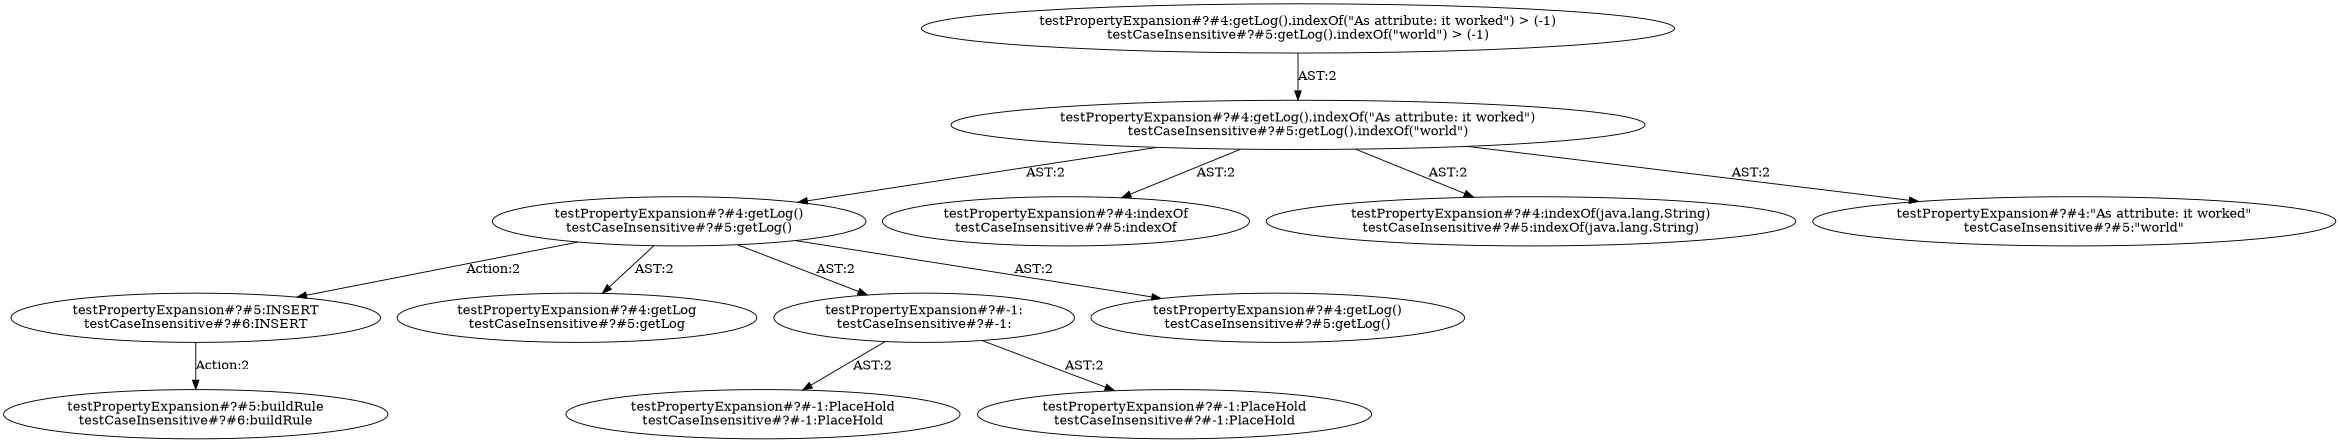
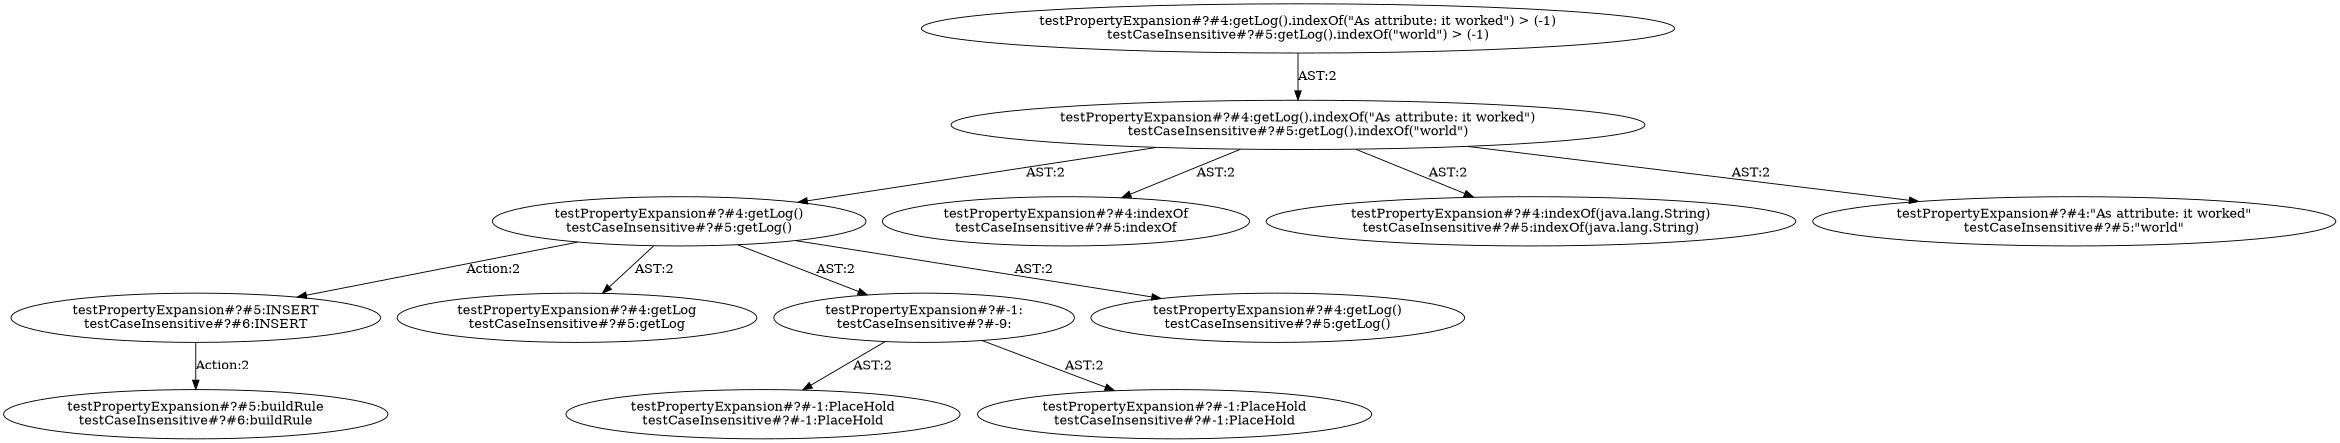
node "testPropertyExpansion#?#-1: testCaseInsensitive#?#-1:": label "testPropertyExpansion#?#-1: testCaseInsensitive#?#-1:" -> "testPropertyExpansion#?#-1: testCaseInsensitive#?#-9:"
